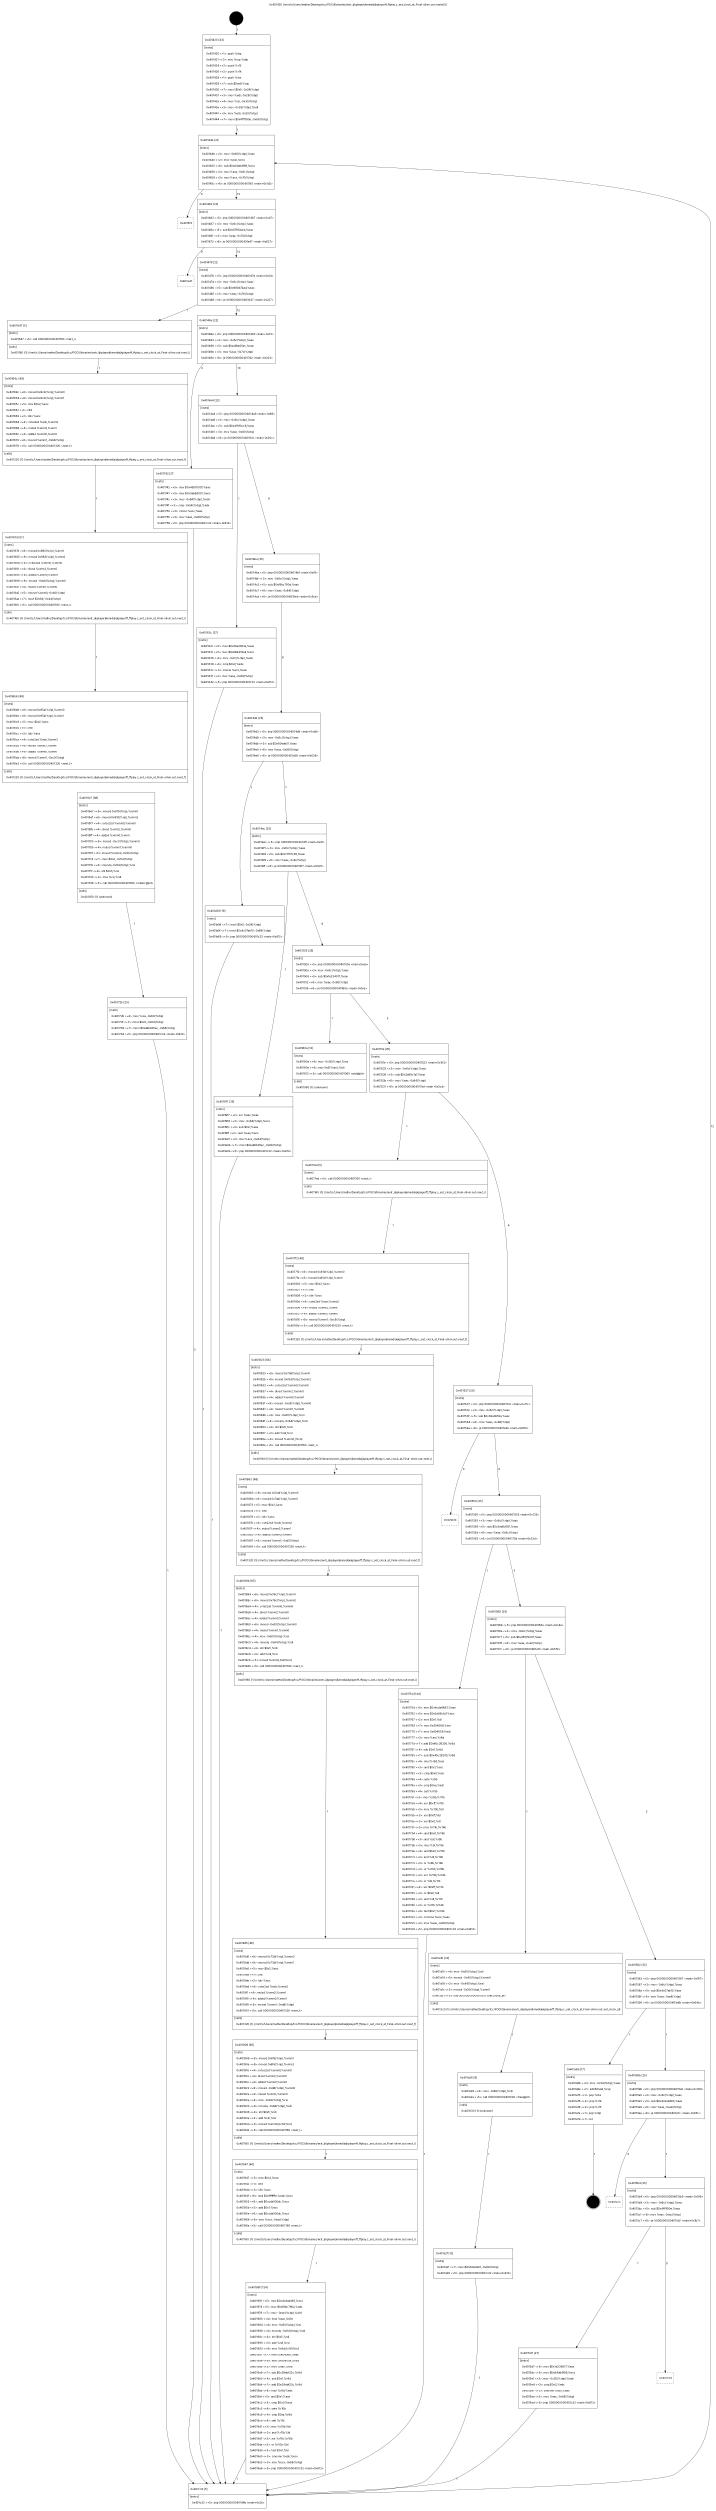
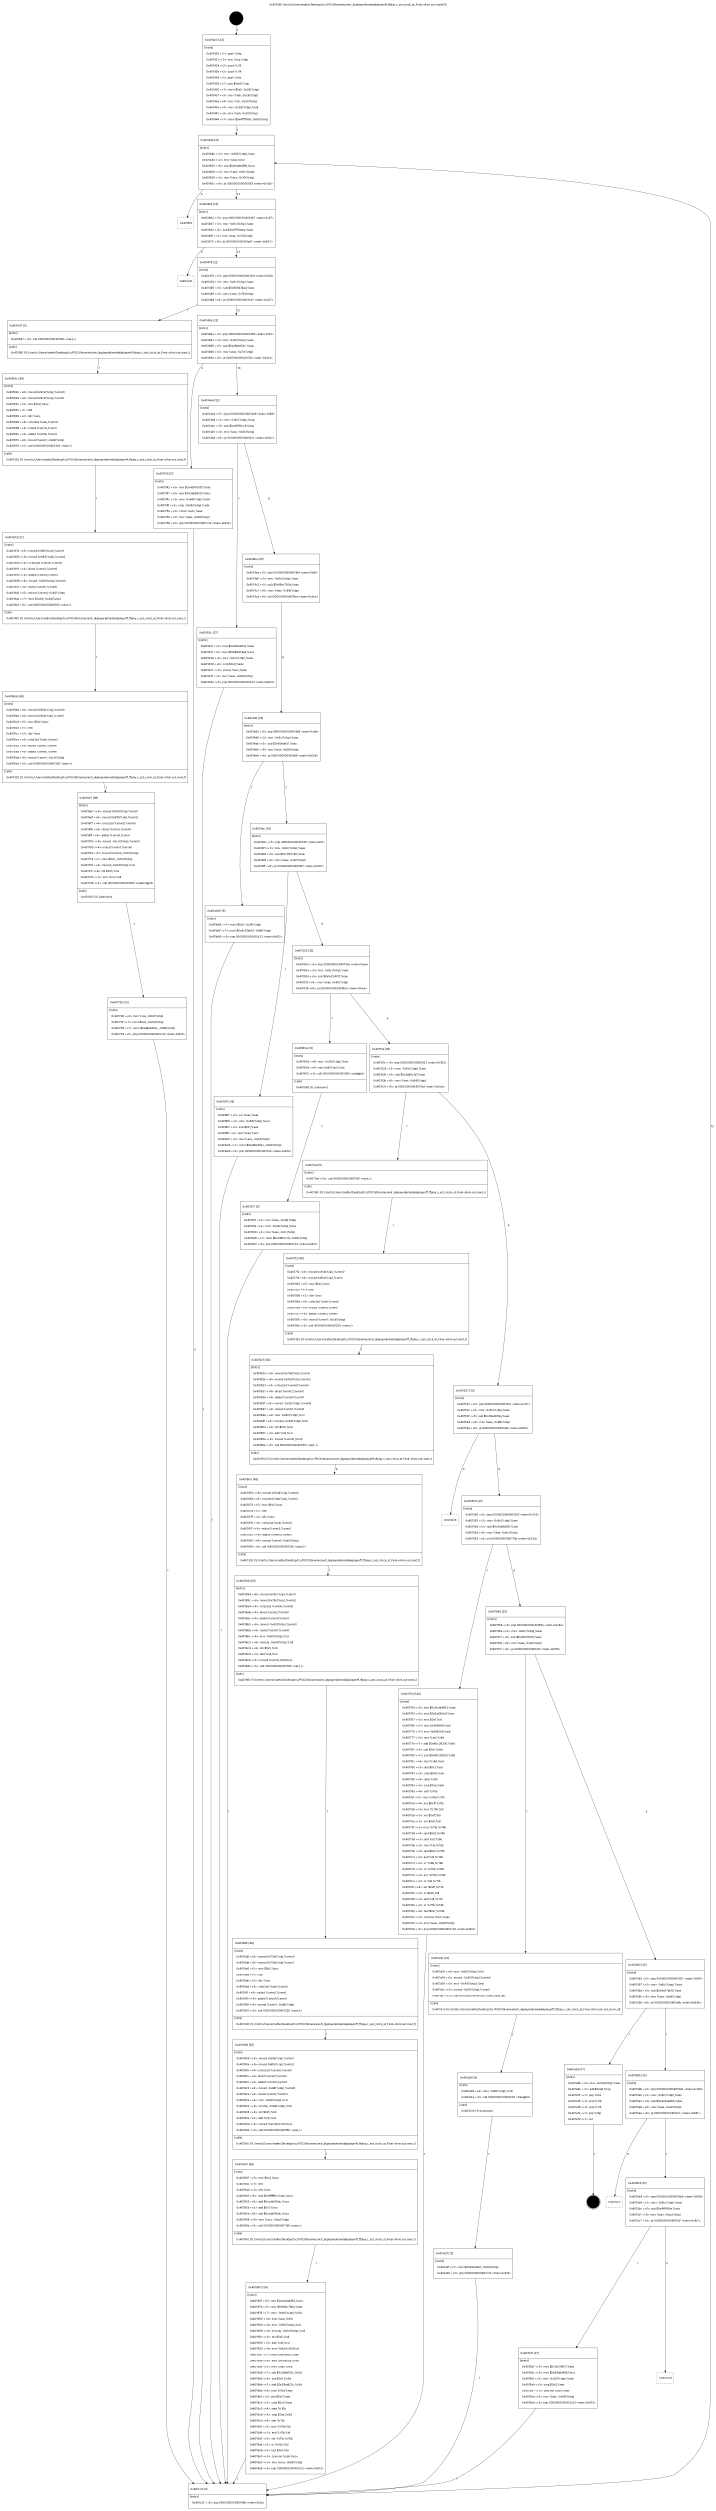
edge "0x4016b6 [49]" -> "0x4016e7 [68]": added, label "1"
node "0x401617 [21]": added
